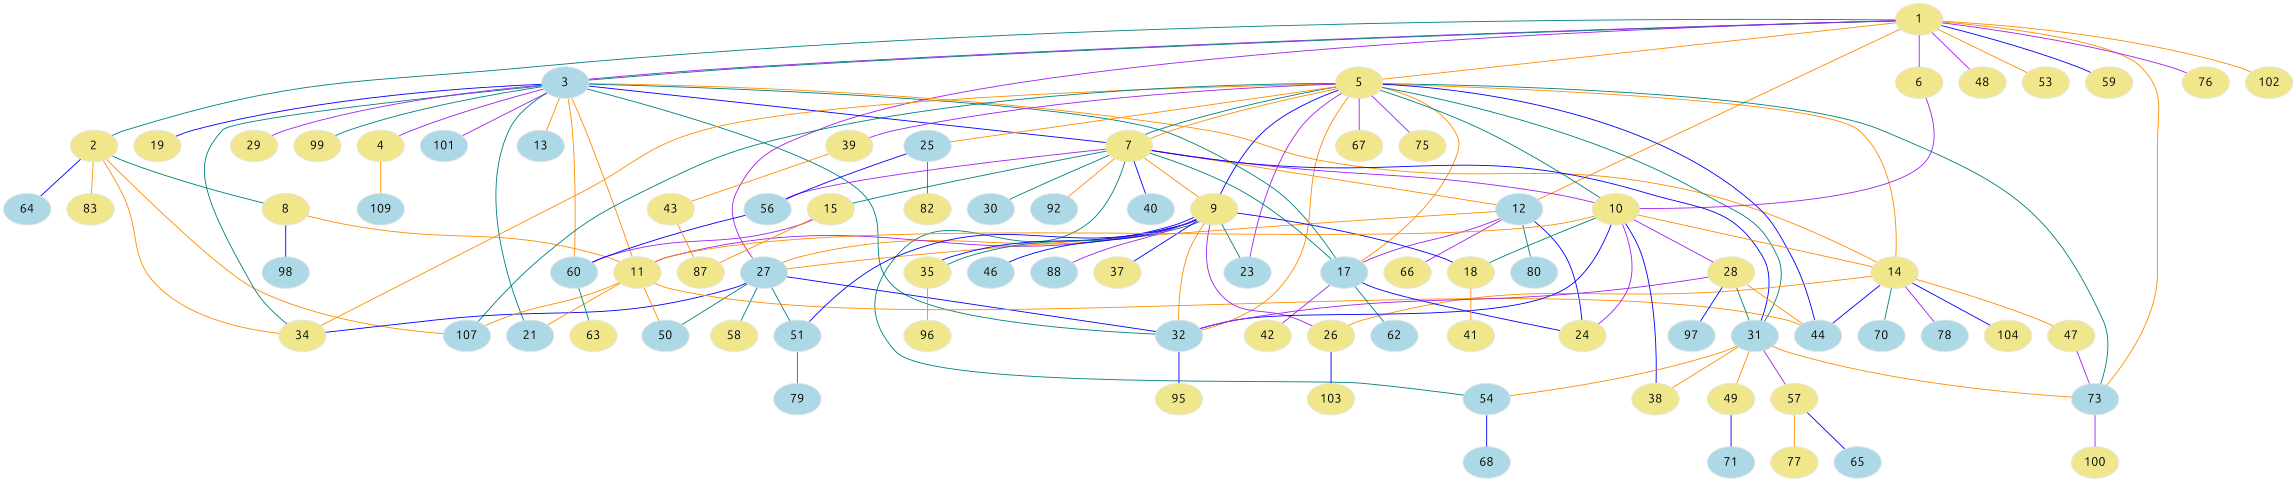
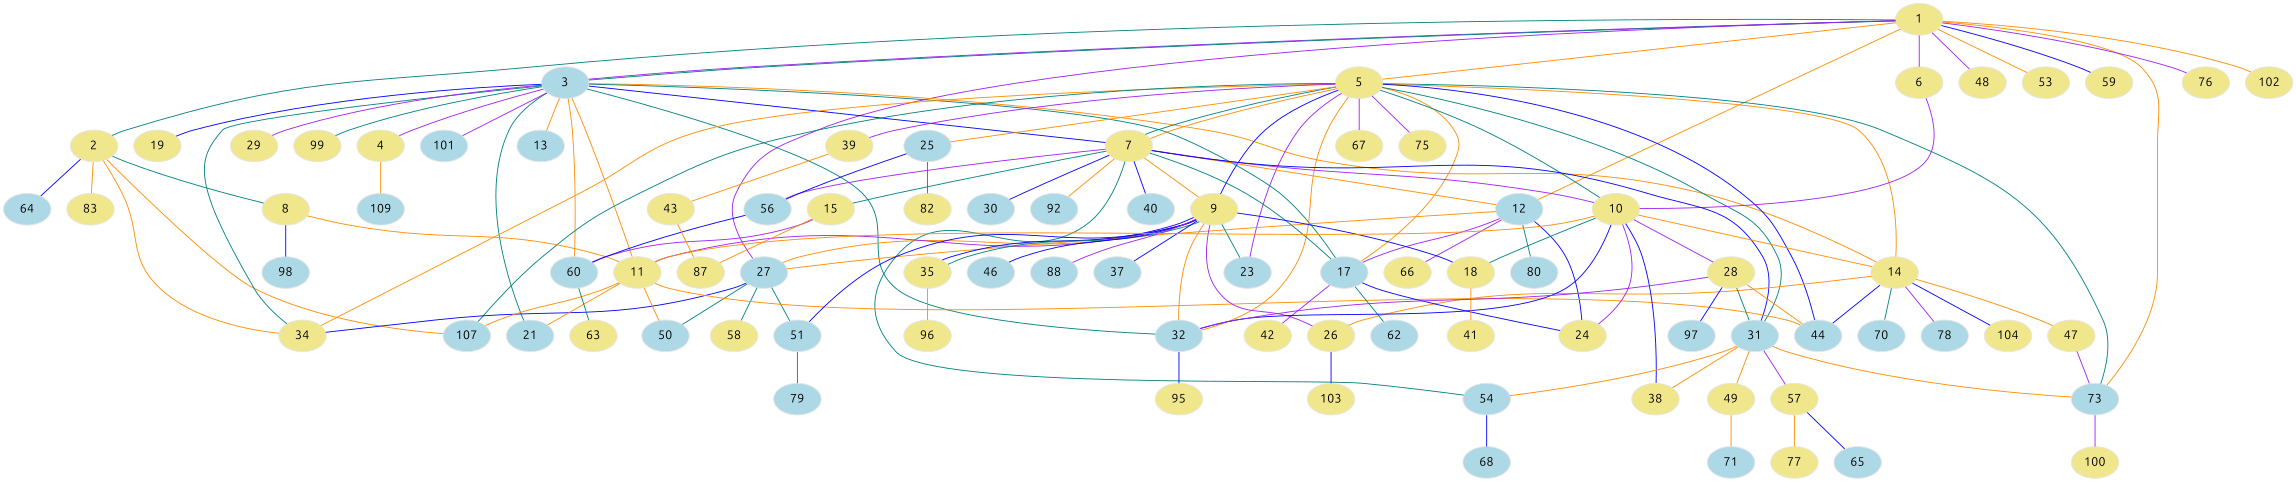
edge "7" -- "30": color teal -> blue
node "37": fillcolor khaki -> lightblue
edge "27" -- "32": removed
edge "49" -- "71": color blue -> darkorange
